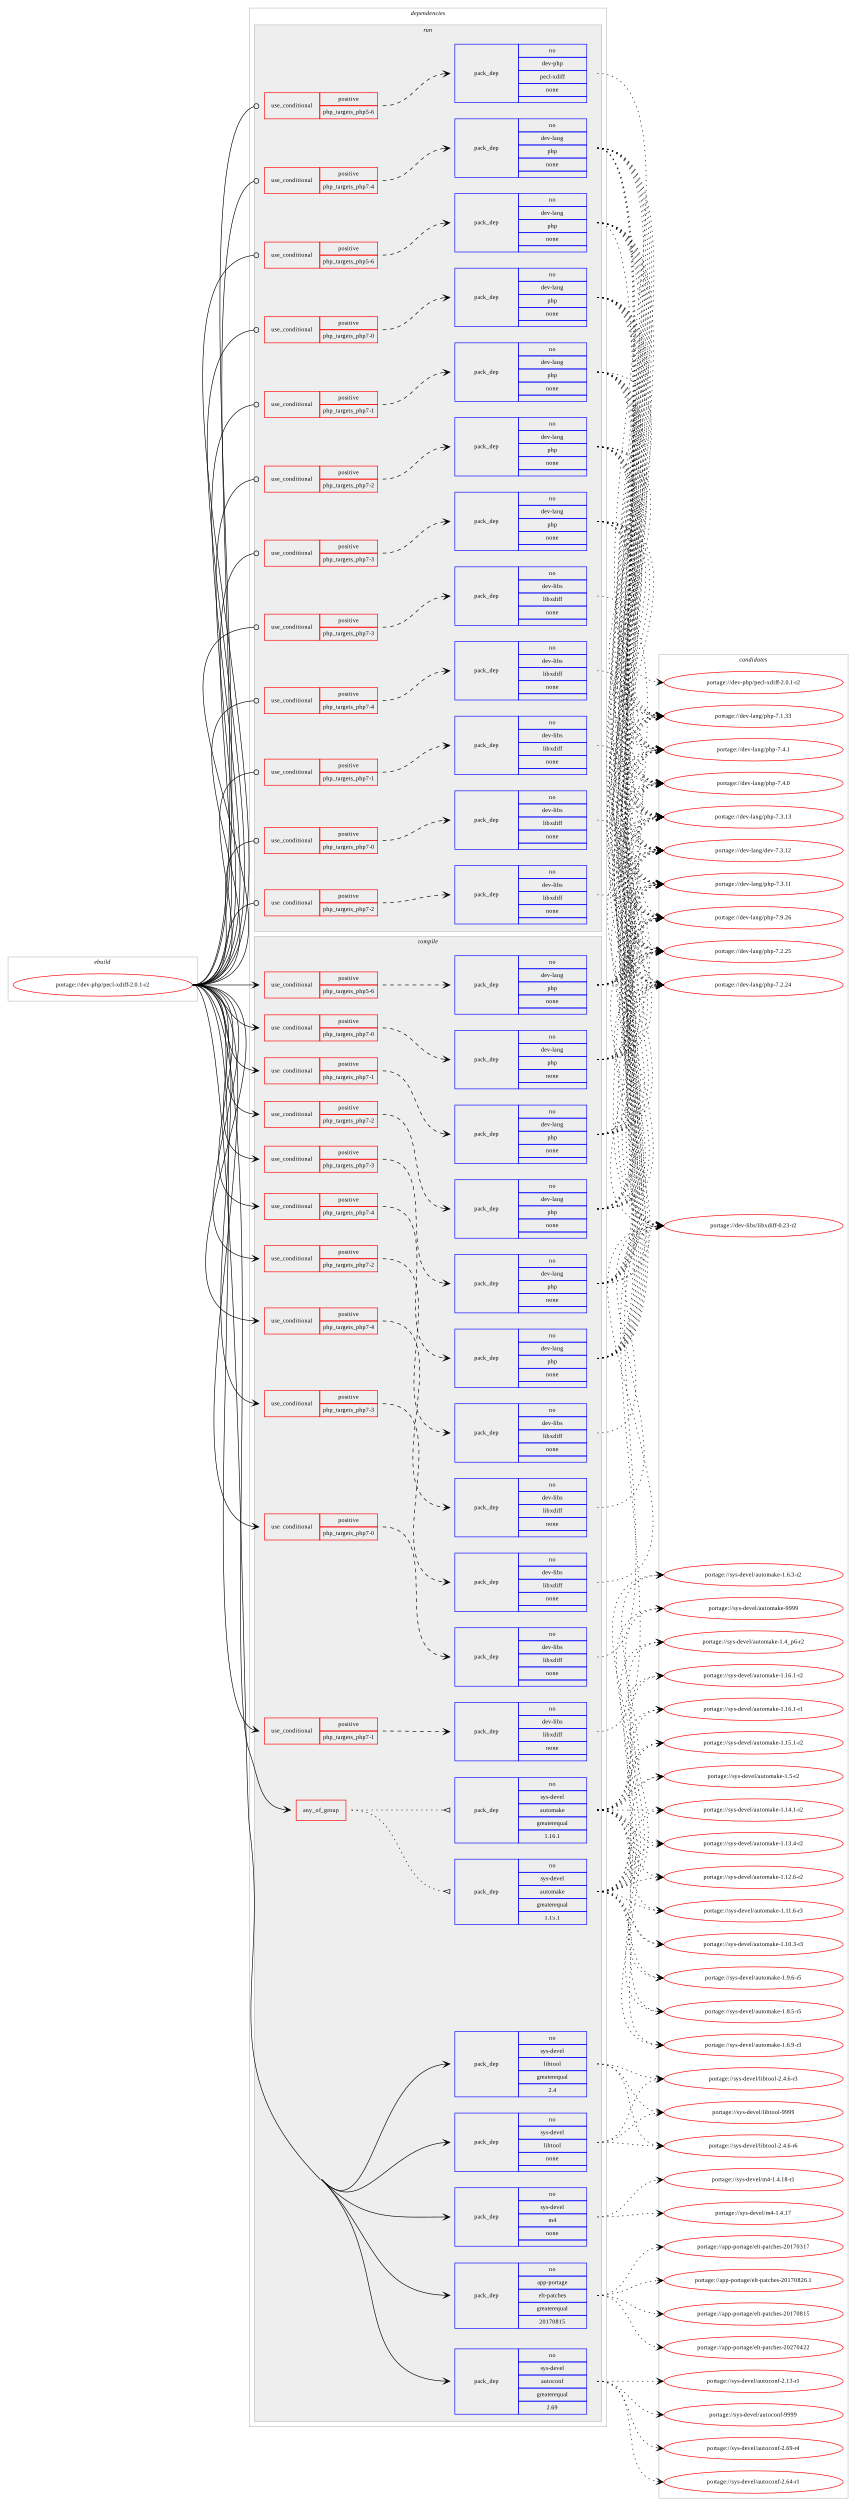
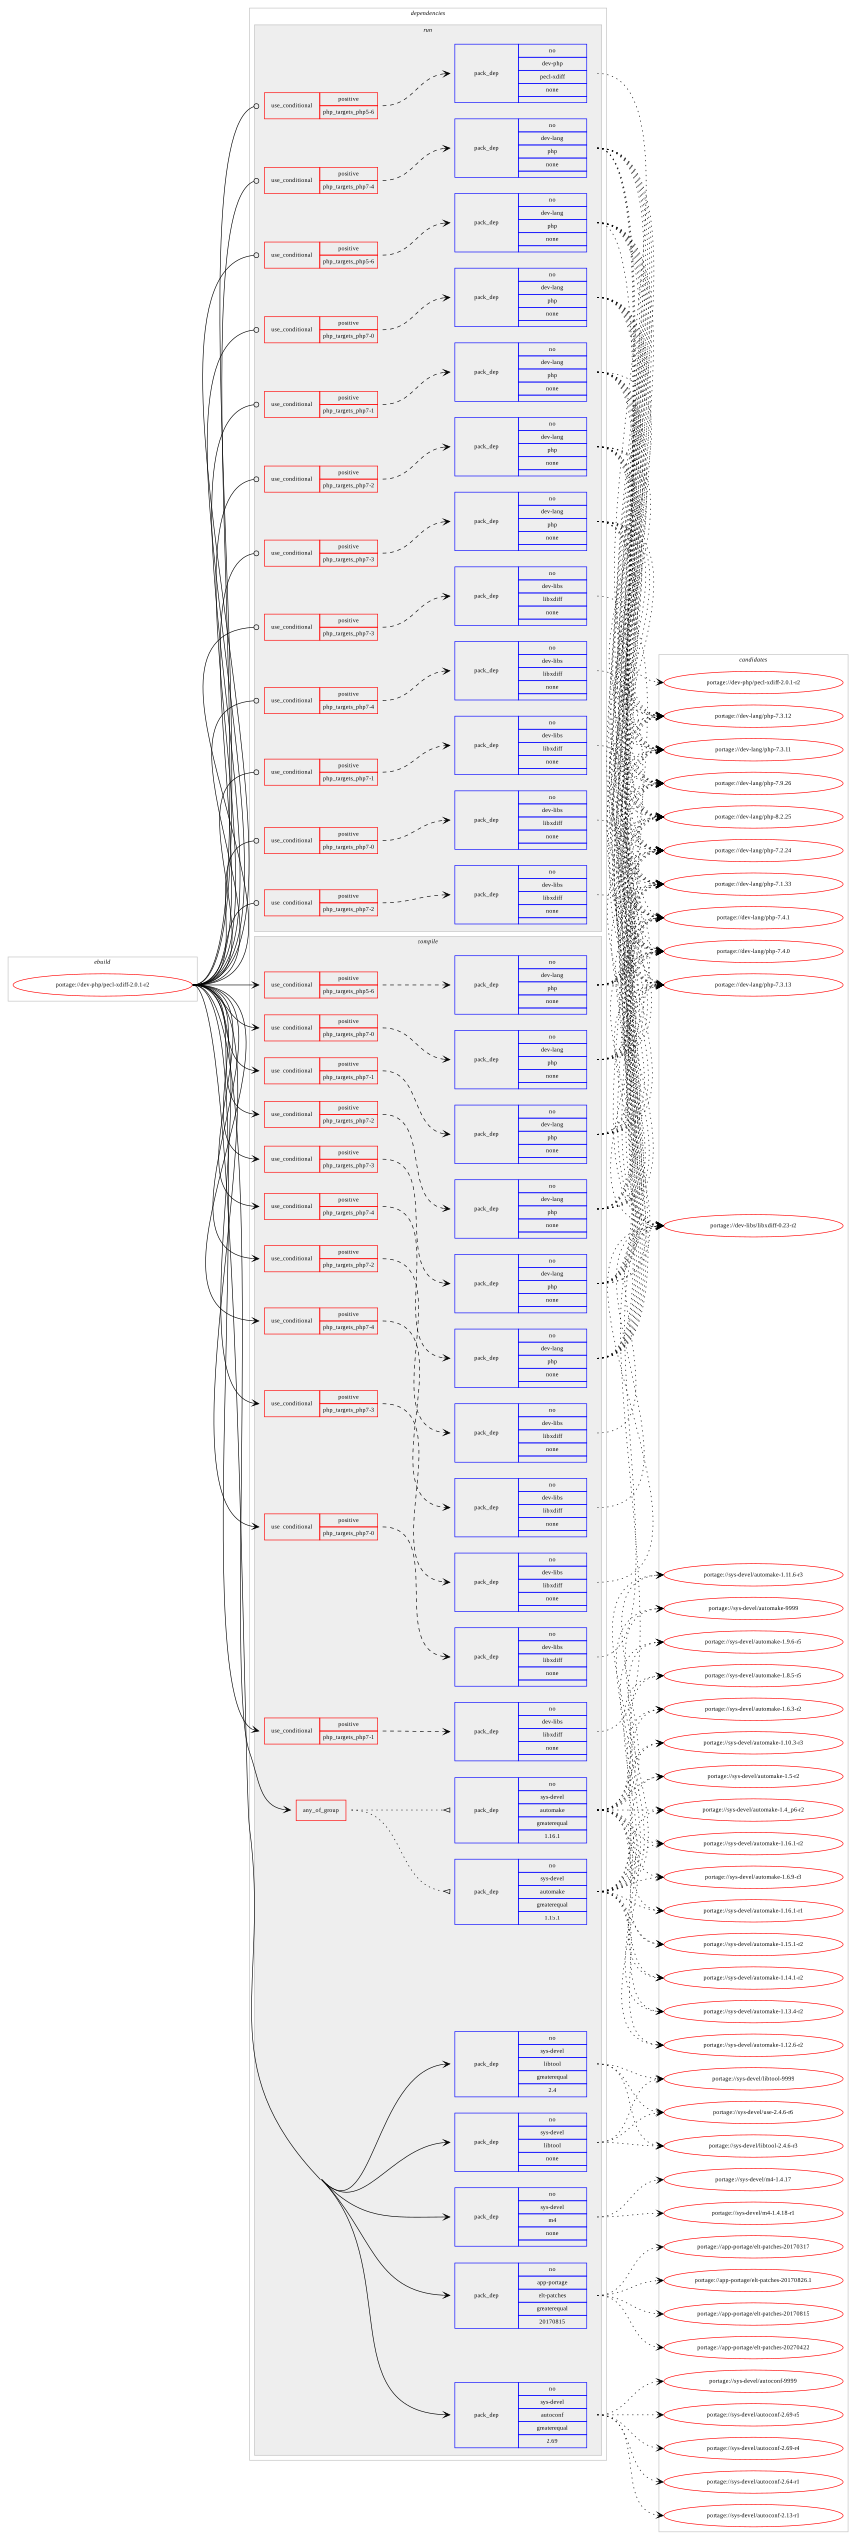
node "portage://dev-lang/dev-7.3.12": label "portage://dev-lang/dev-7.3.12" -> "portage://dev-lang/php-7.3.12"
node "portage://dev-lang/php-7.2.25": label "portage://dev-lang/php-7.2.25" -> "portage://dev-lang/php-8.2.25"
node "portage://sys-devel/libtool-2.4.6-r6": label "portage://sys-devel/libtool-2.4.6-r6" -> "portage://sys-devel/use-2.4.6-r6"
node "portage://sys-devel/autoconf-2.69-r5": added
